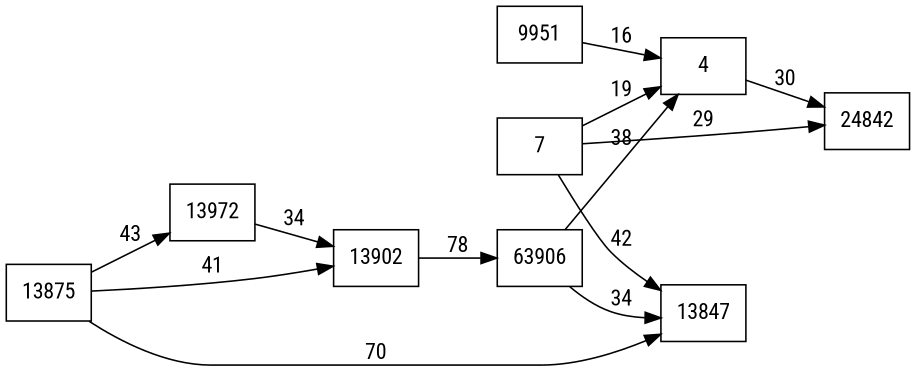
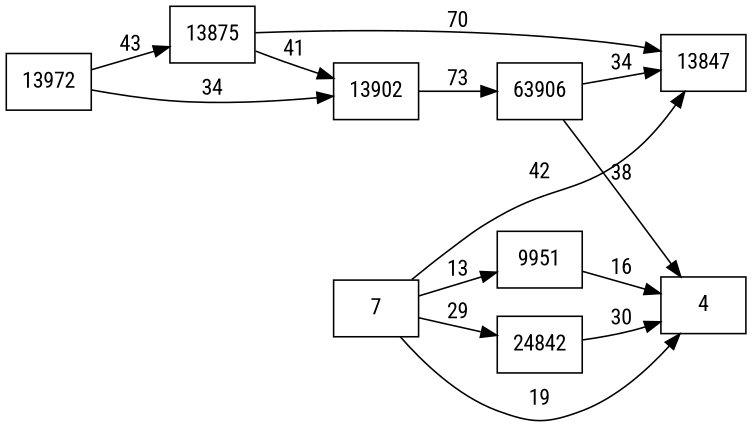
edge "4" -> "24842": reversed
edge "13902" -> "63906": label "78" -> "73"
edge "13875" -> "13972": reversed
edge "7" -> "9951": added, label "13"
